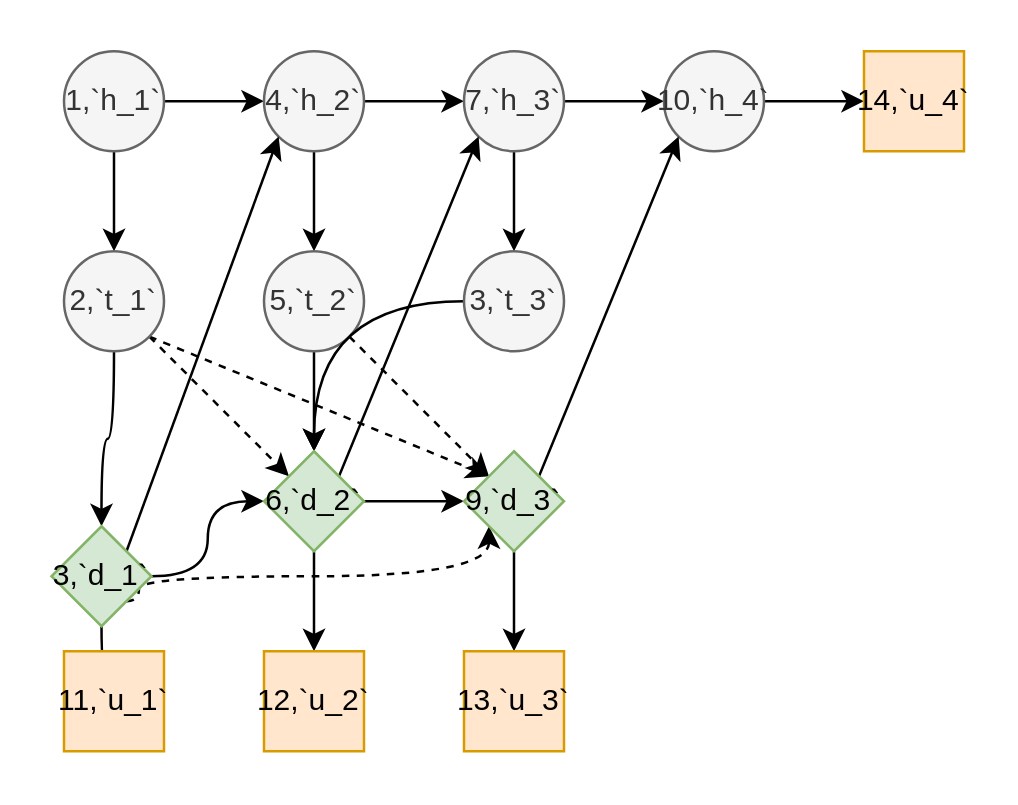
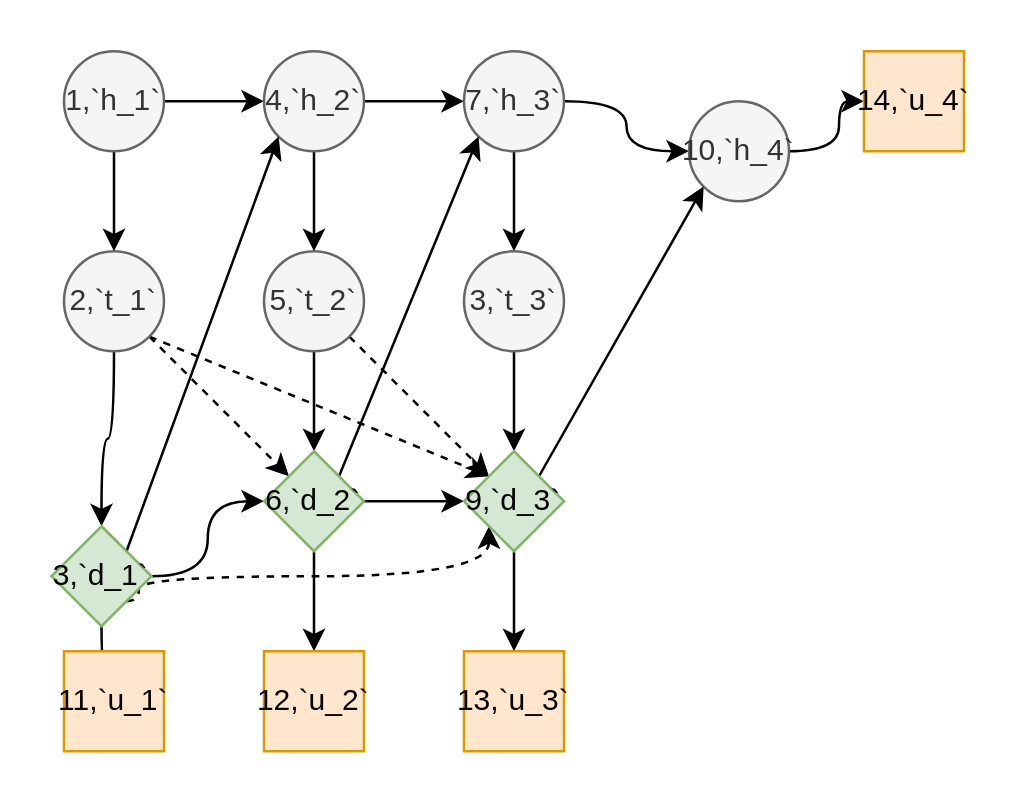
node "10,`h_4`": moved (714, 101) -> (739, 151)
edge "3,`t_3`" -> "6,`d_2`": now "3,`t_3`" -> "9,`d_3`"
